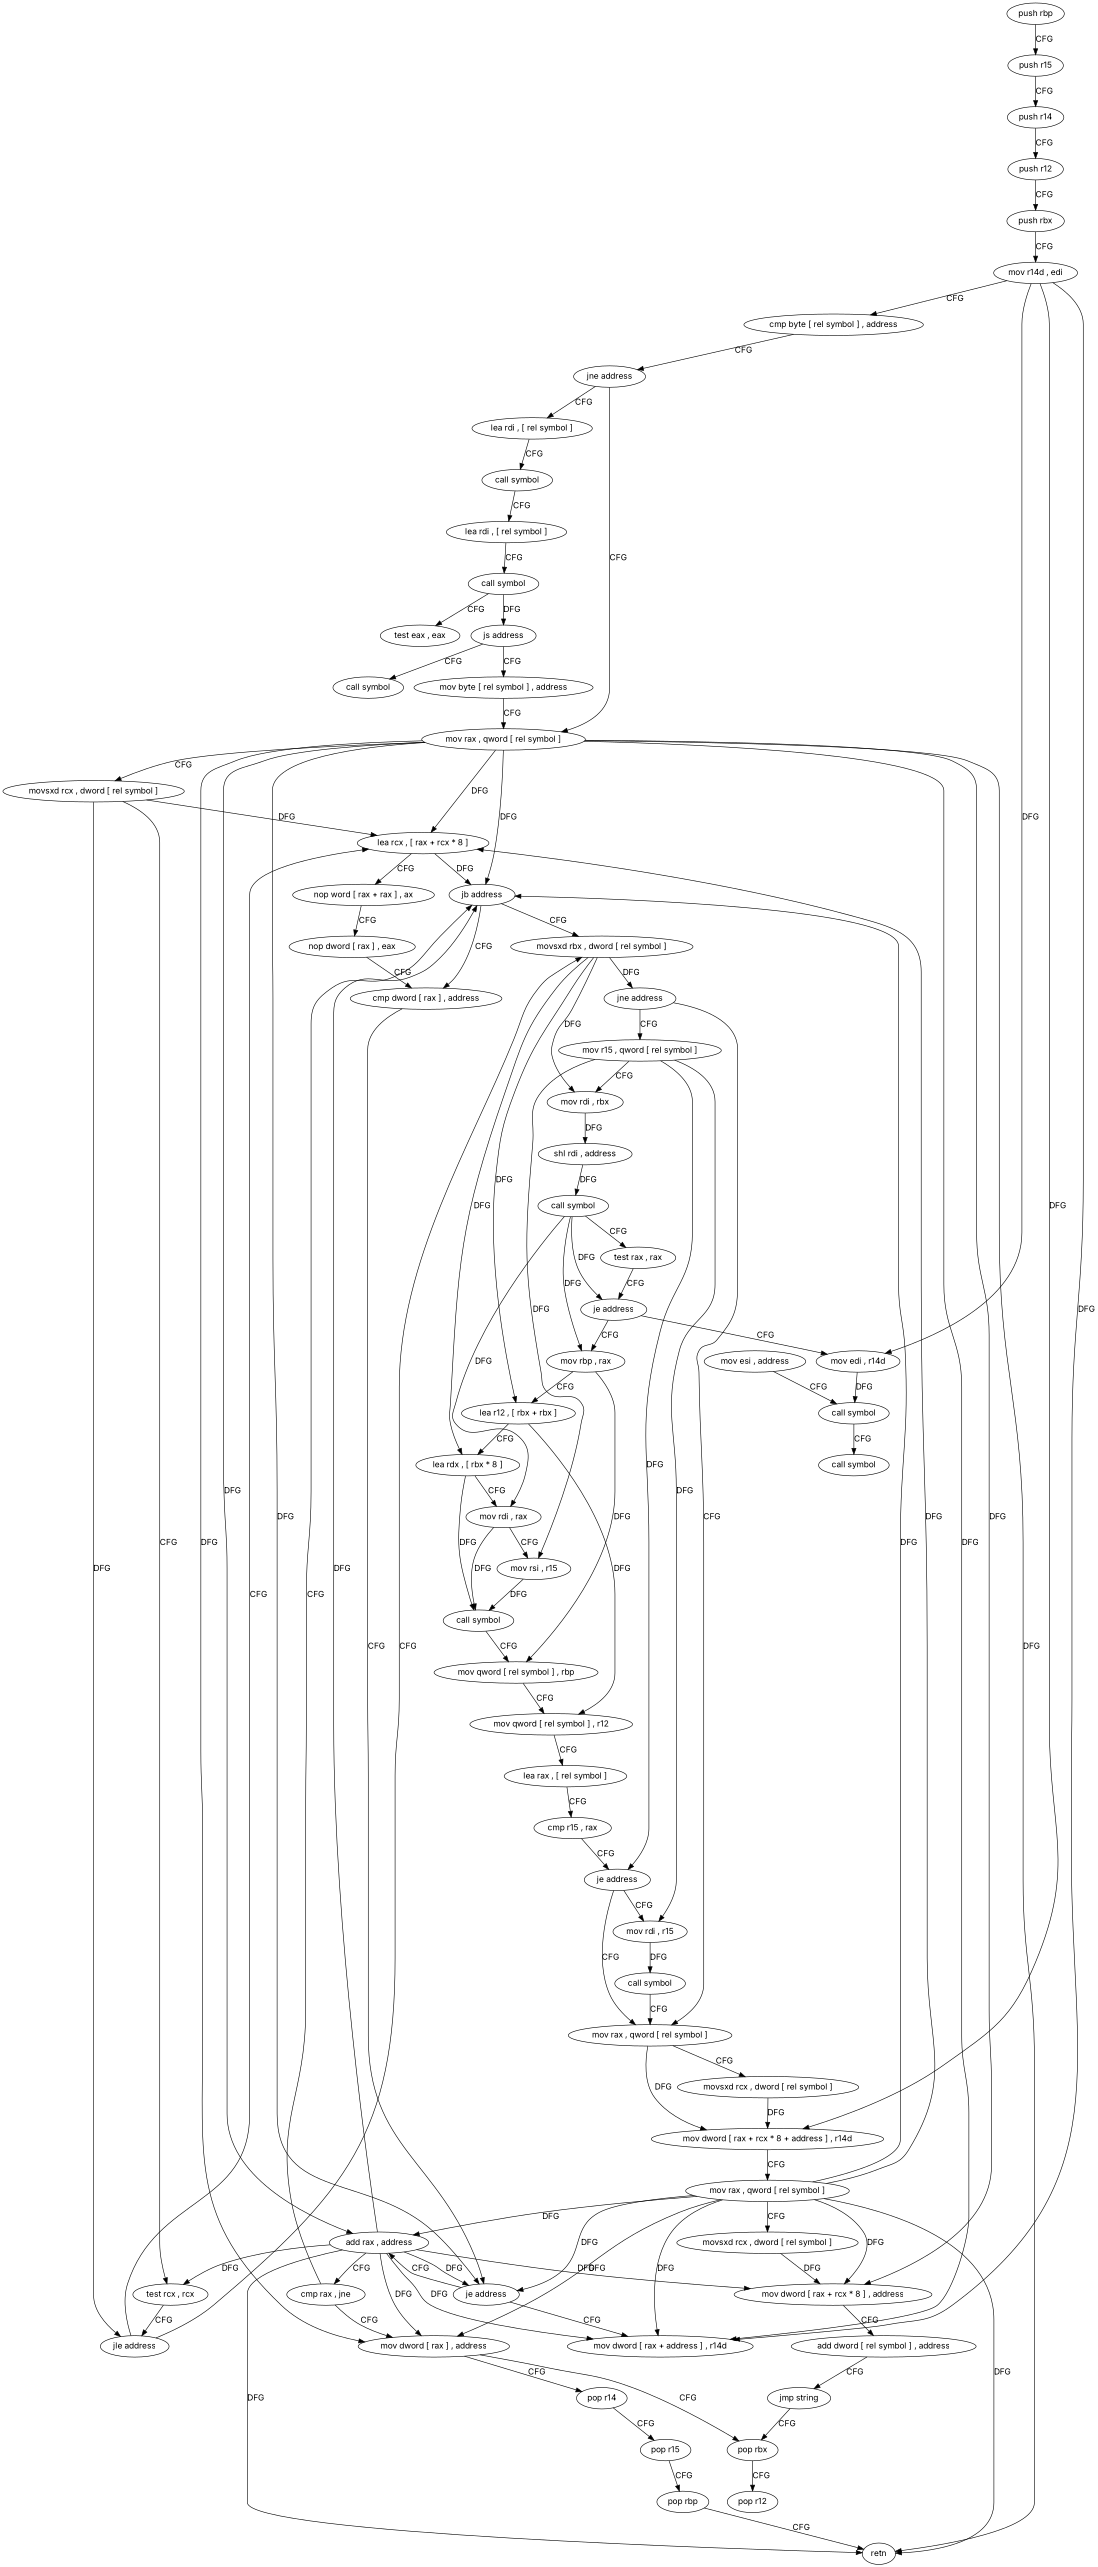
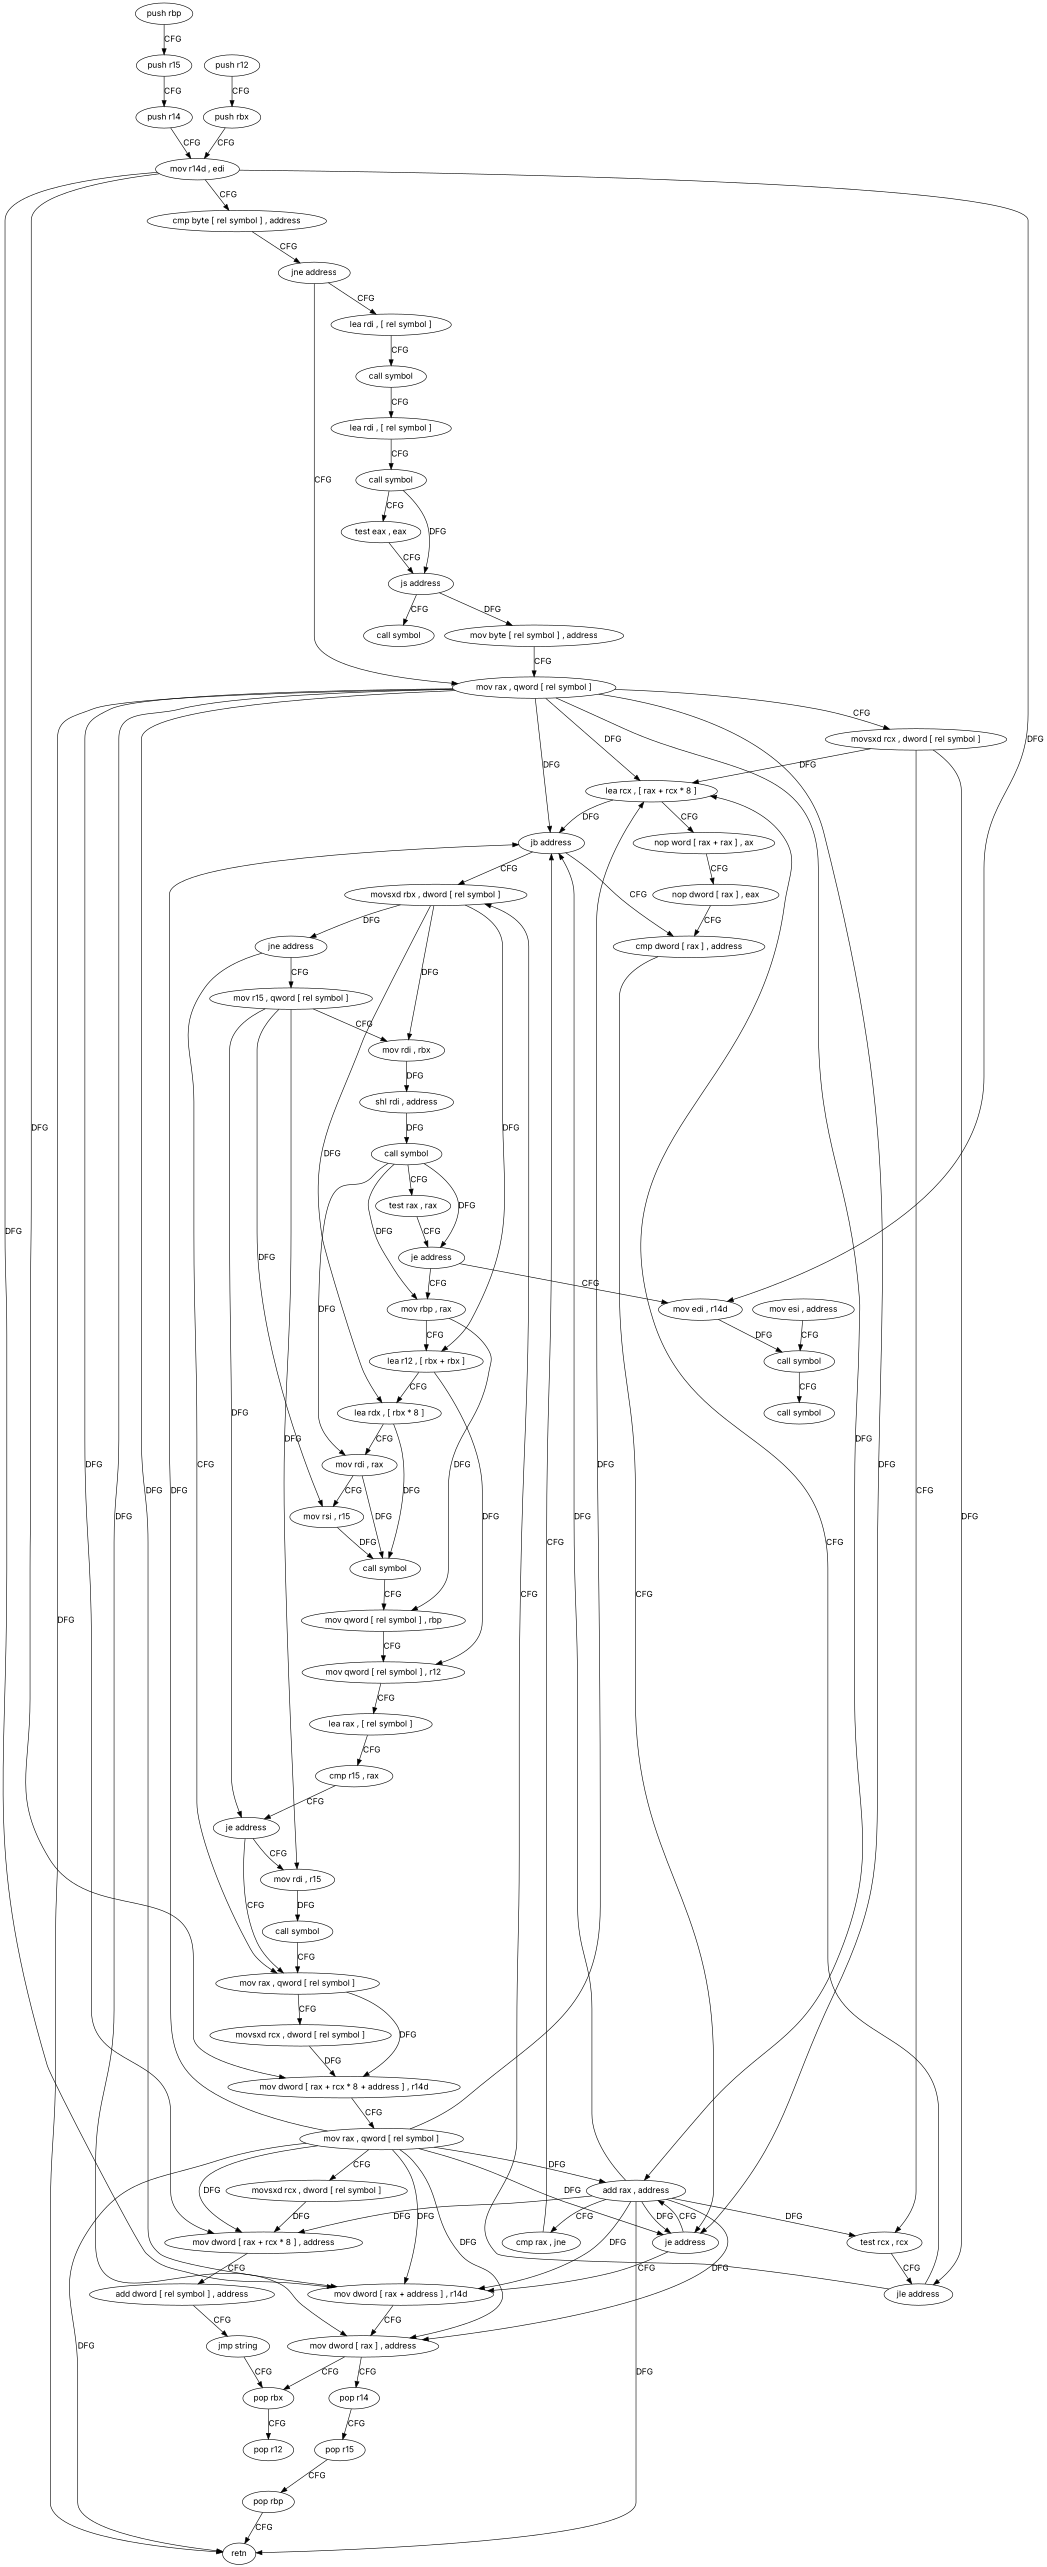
edge "push r14" -> "push r12": now "push r14" -> "mov r14d , edi"
edge "test eax , eax" -> "js address": added, label "CFG"
edge "js address" -> "mov byte [ rel symbol ] , address": label "CFG" -> "DFG"
edge "cmp rax , jne" -> "mov dword [ rax ] , address": now "mov dword [ rax + address ] , r14d" -> "mov dword [ rax ] , address"
